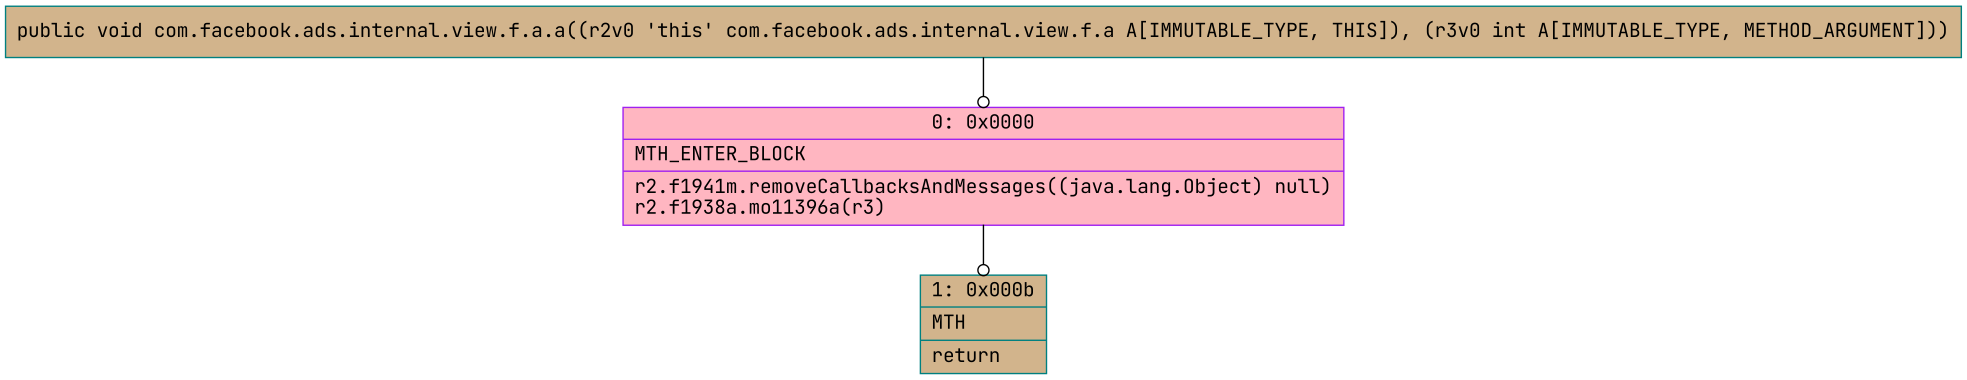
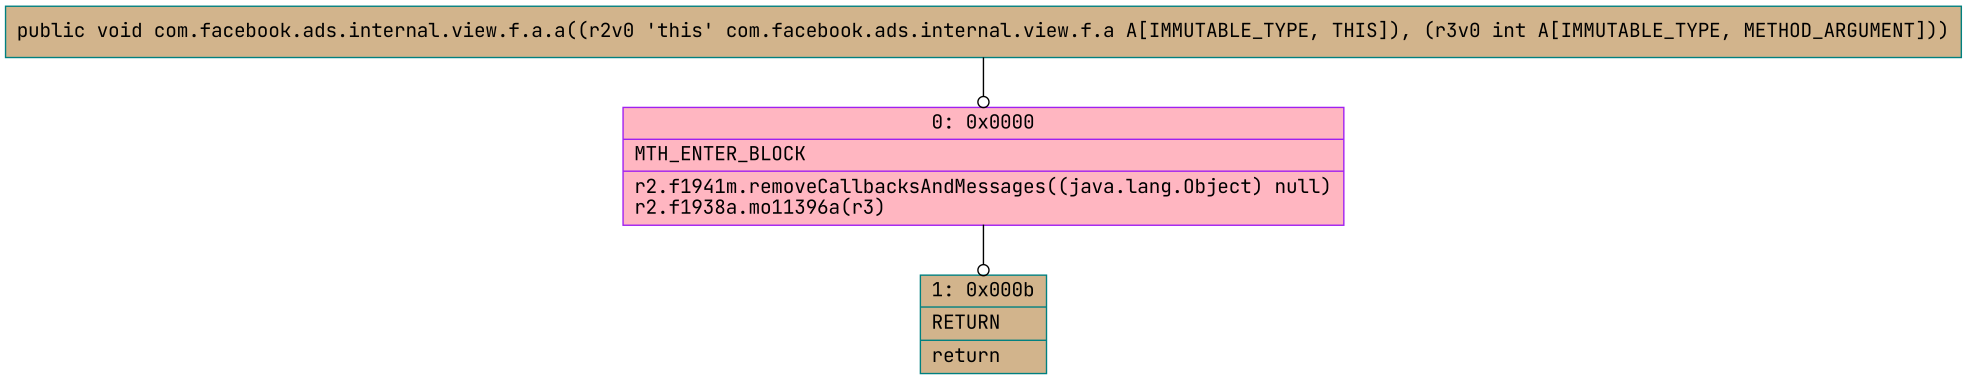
node "1: 0x000b": text "MTH" -> "RETURN"
